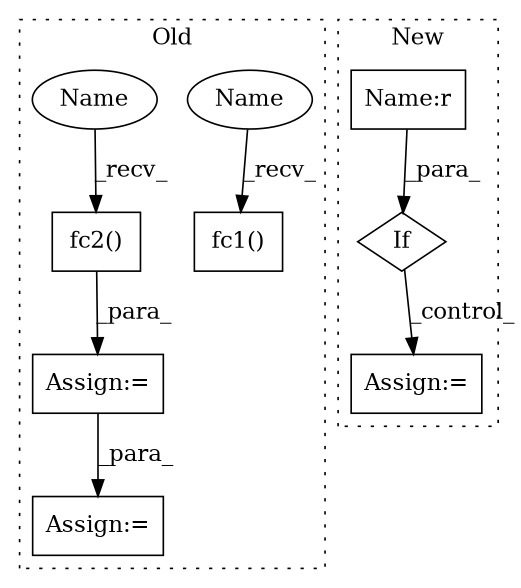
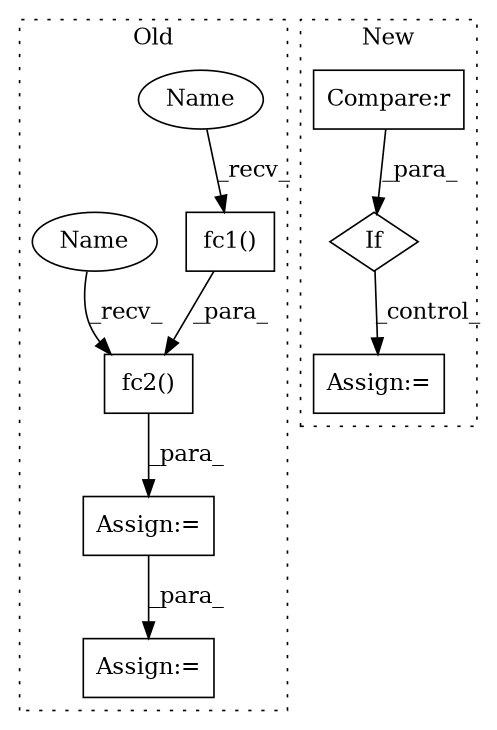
node "Name:r": label "Name:r" -> "Compare:r"
edge "fc1()" -> "fc2()": added, label "_para_"
